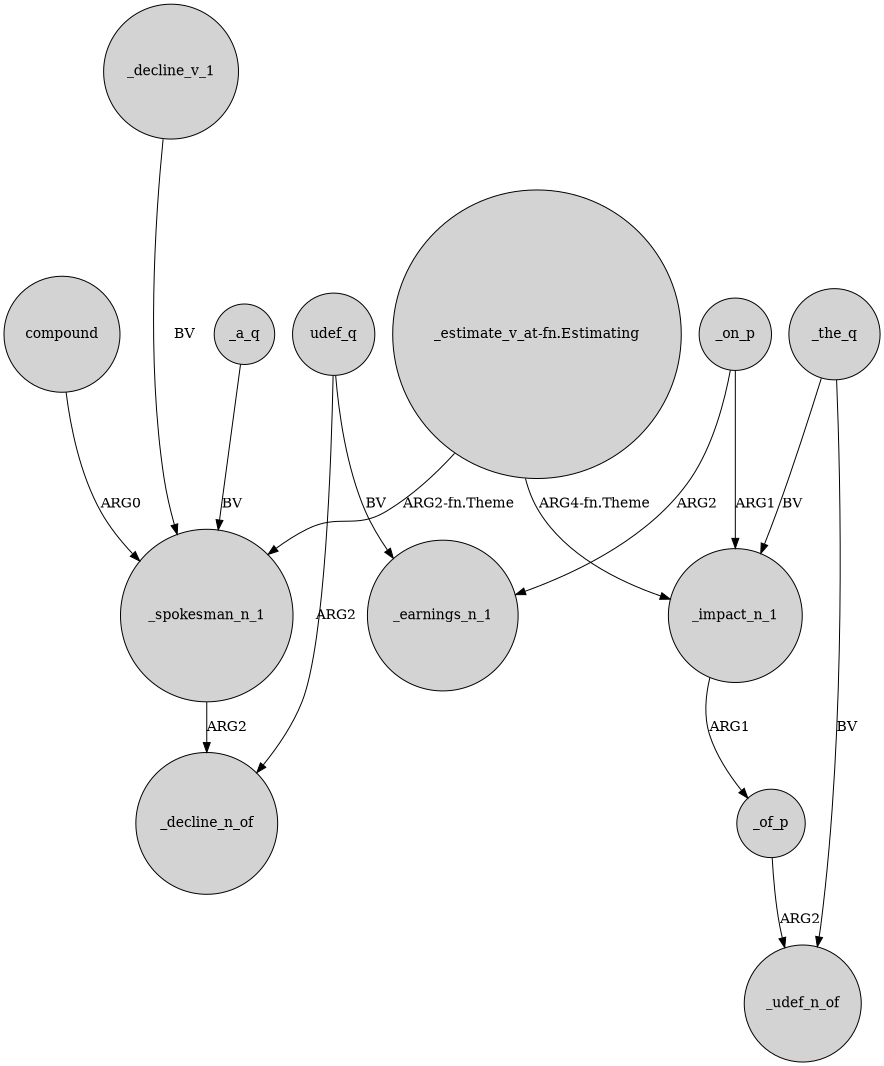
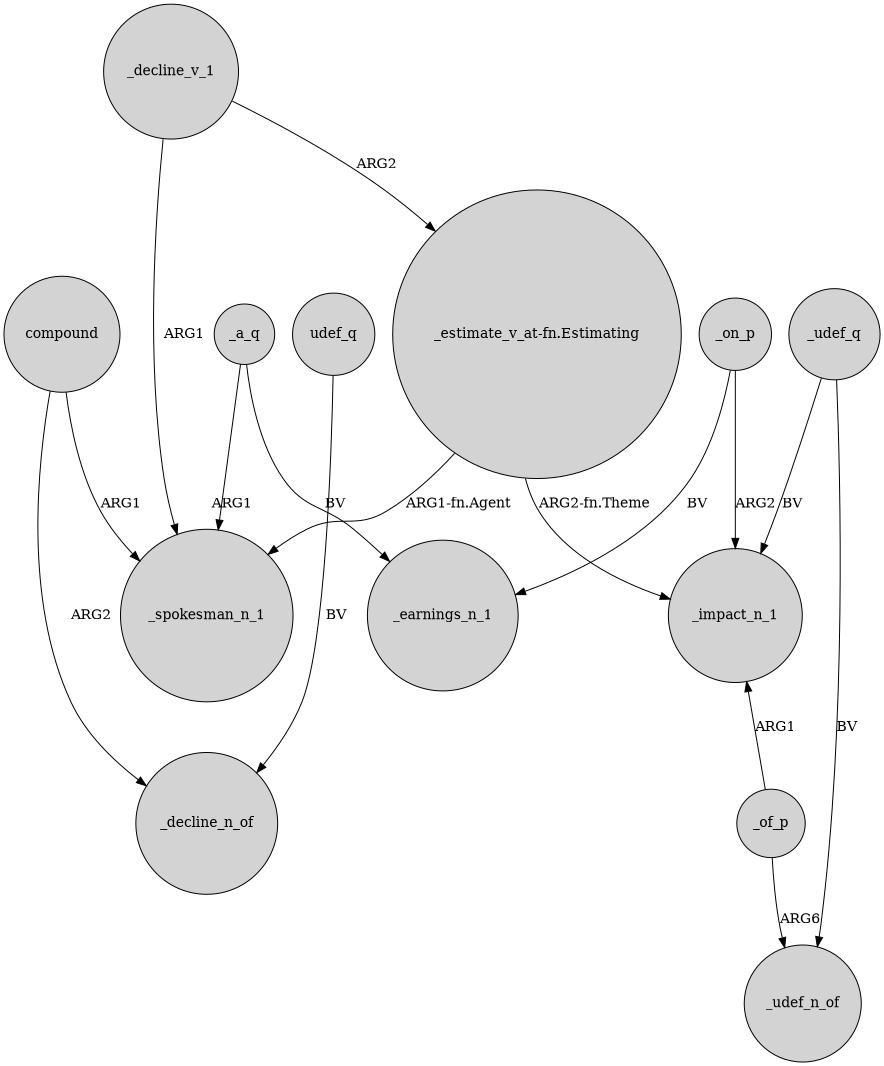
edge "_decline_v_1" -> "_estimate_v_at-fn.Estimating": added, label "ARG2"
edge "_decline_v_1" -> "_spokesman_n_1": label "BV" -> "ARG1"
node "_the_q": label "_the_q" -> "_udef_q"
edge "udef_q" -> "_earnings_n_1": now "_a_q" -> "_earnings_n_1"
edge "compound" -> "_spokesman_n_1": label "ARG0" -> "ARG1"
edge "_a_q" -> "_spokesman_n_1": label "BV" -> "ARG1"
edge "_estimate_v_at-fn.Estimating" -> "_spokesman_n_1": label "ARG2-fn.Theme" -> "ARG1-fn.Agent"
edge "_estimate_v_at-fn.Estimating" -> "_impact_n_1": label "ARG4-fn.Theme" -> "ARG2-fn.Theme"
edge "_on_p" -> "_earnings_n_1": label "ARG2" -> "BV"
edge "_on_p" -> "_impact_n_1": label "ARG1" -> "ARG2"
edge "udef_q" -> "_decline_n_of": label "ARG2" -> "BV"
edge "_spokesman_n_1" -> "_decline_n_of": now "compound" -> "_decline_n_of"
edge "_impact_n_1" -> "_of_p": reversed
edge "_of_p" -> "_udef_n_of": label "ARG2" -> "ARG6"
